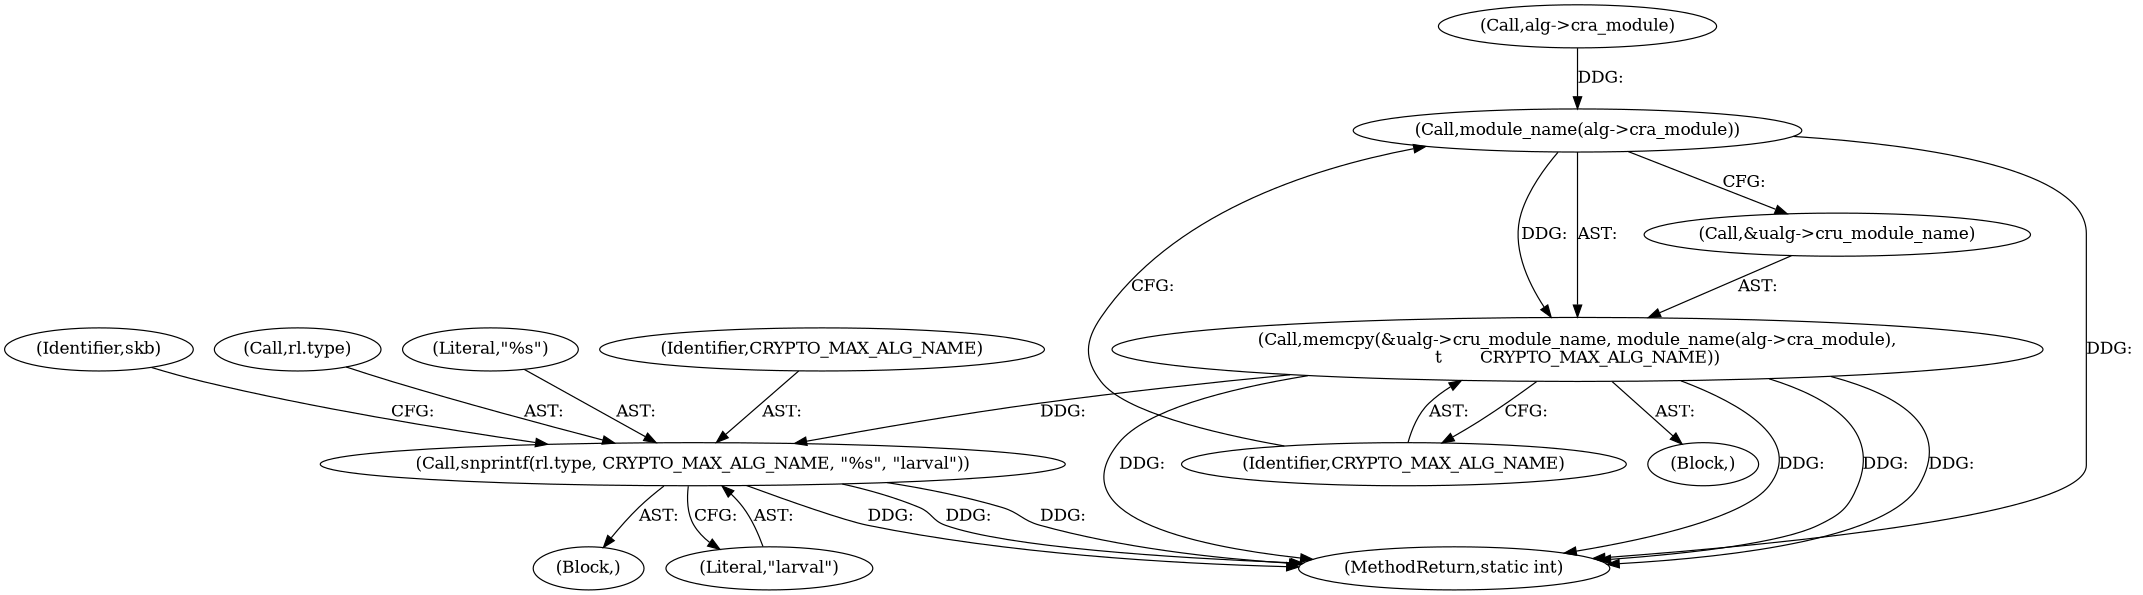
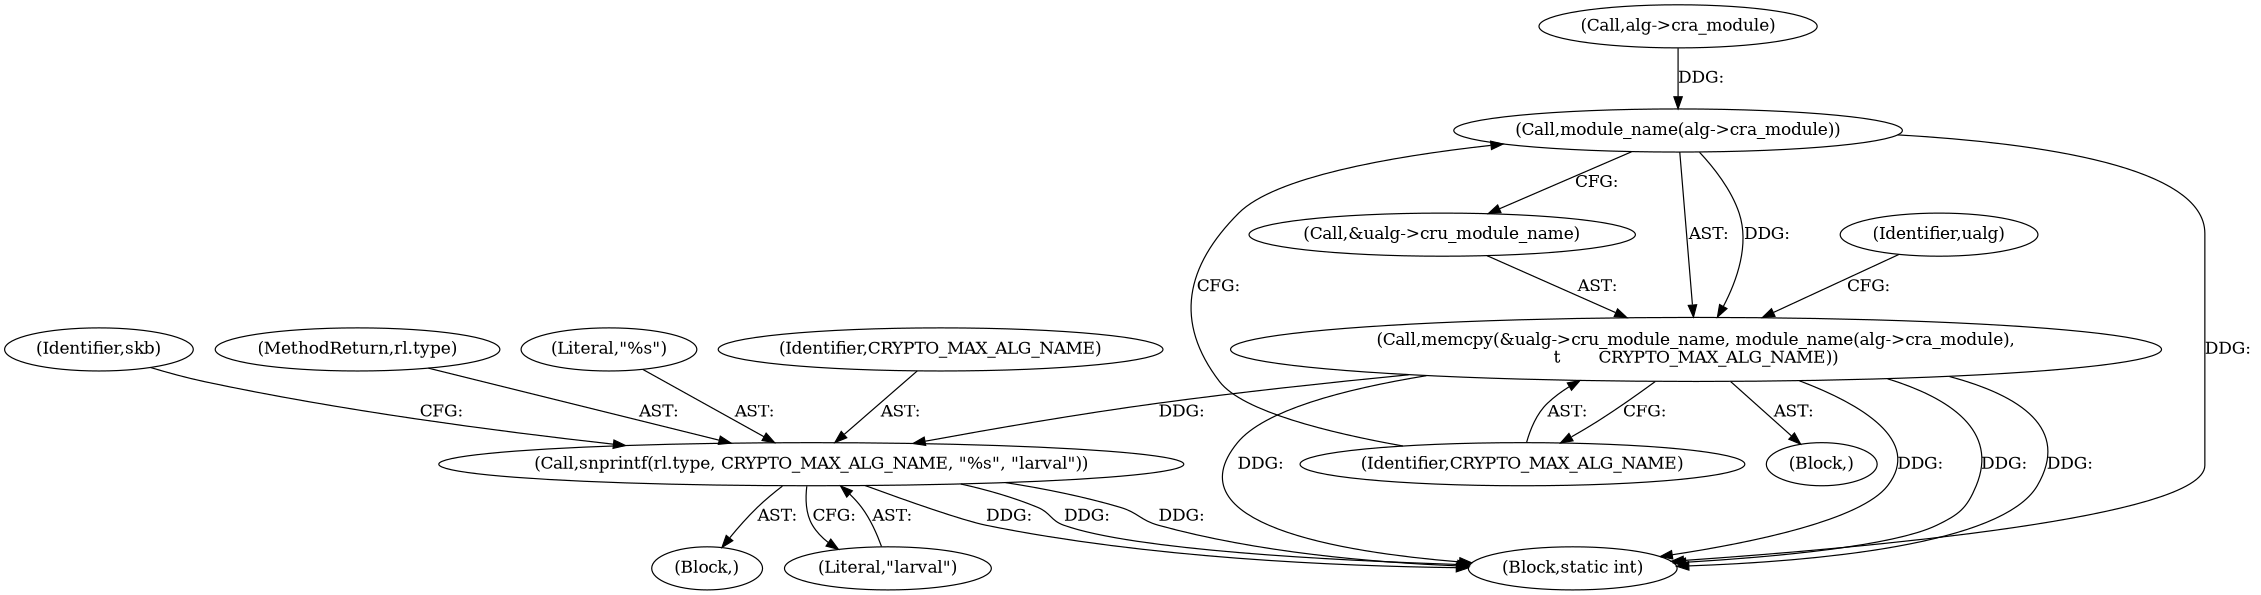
node "(Identifier,ualg)": added
node "(Call,rl.type)": label "(Call,rl.type)" -> "(MethodReturn,rl.type)"
node "(MethodReturn,static int)": label "(MethodReturn,static int)" -> "(Block,static int)"
